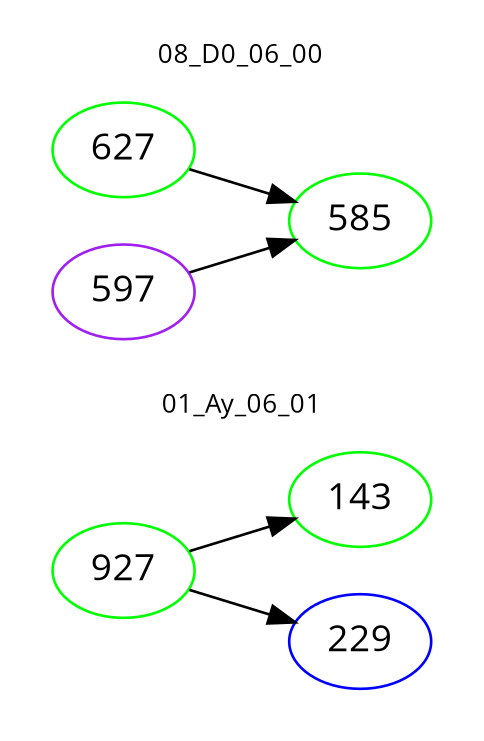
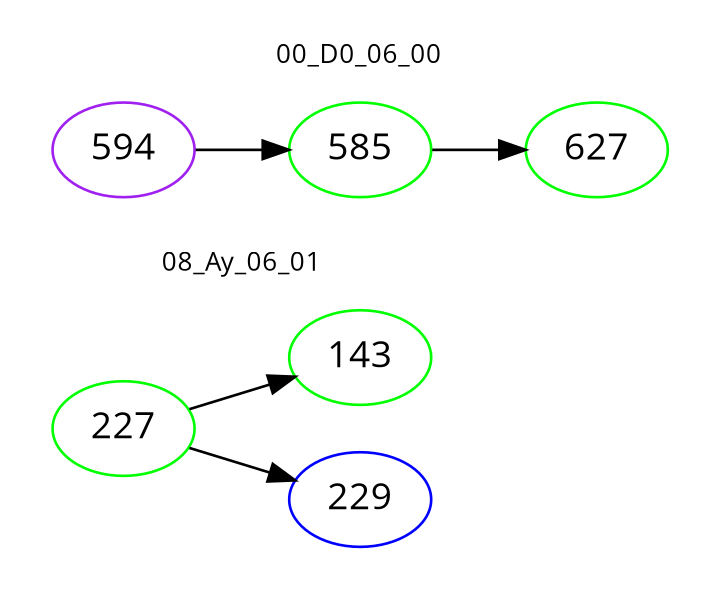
cluster "08_D0_06_00": label "08_D0_06_00" -> "00_D0_06_00"
edge "627" -> "585": reversed
node "597": label "597" -> "594"
cluster "01_Ay_06_01": label "01_Ay_06_01" -> "08_Ay_06_01"
node "927": label "927" -> "227"
